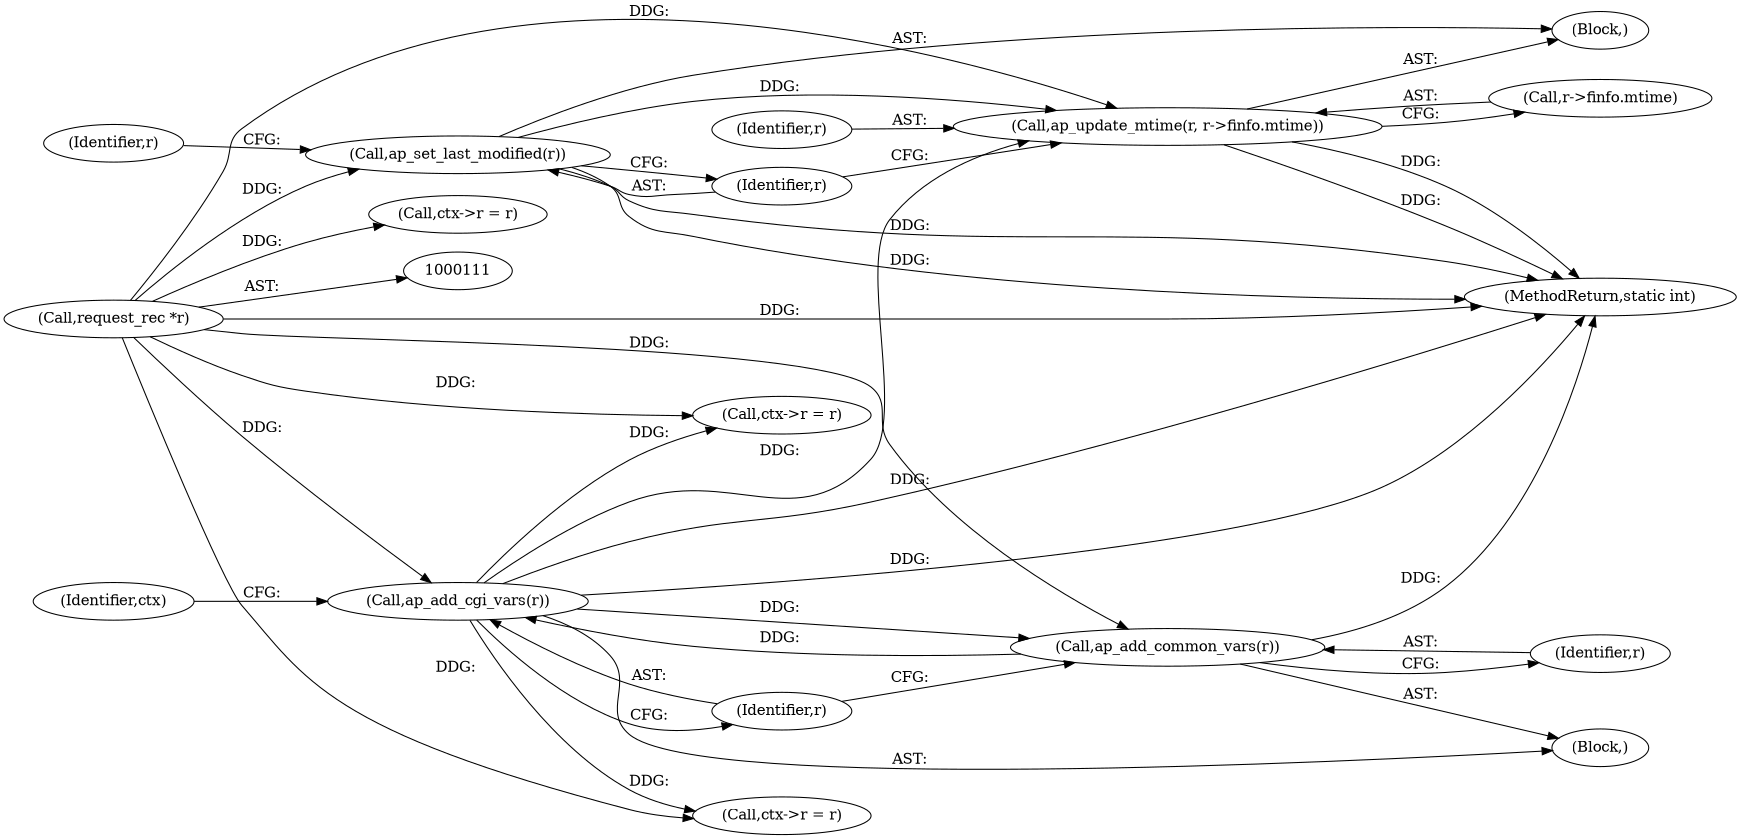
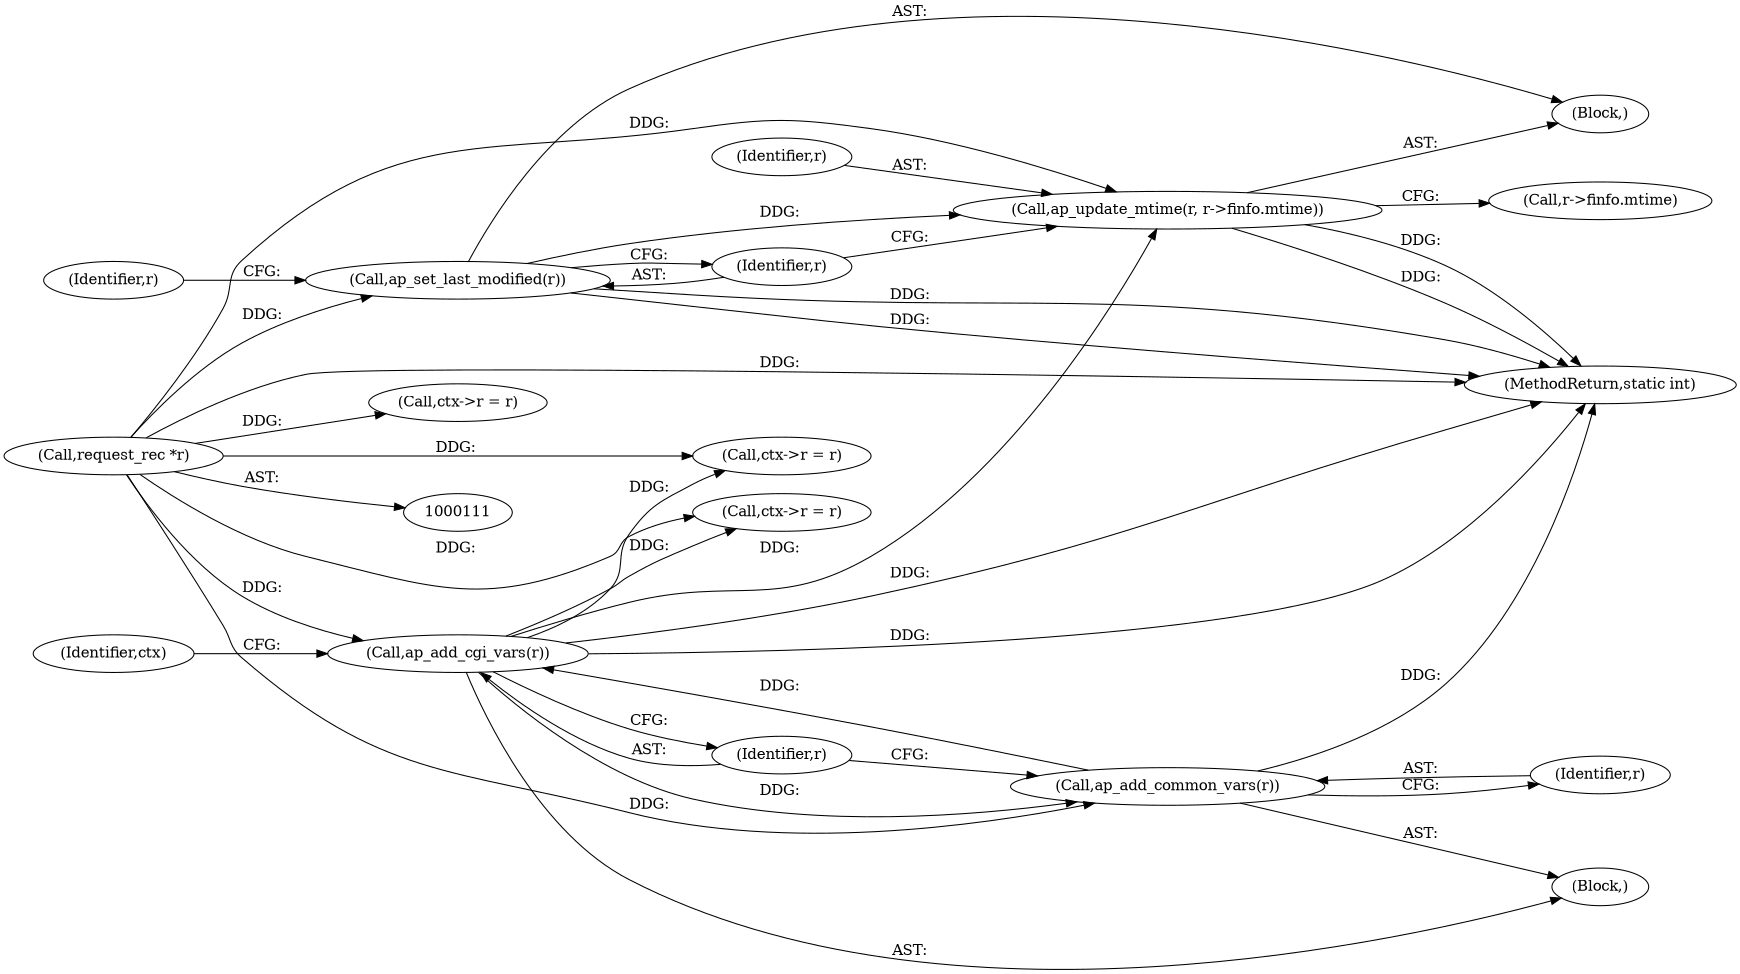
edge "(Call,r->finfo.mtime)" -> "(Call,ap_update_mtime(r, r->finfo.mtime))": removed, label "AST:"
